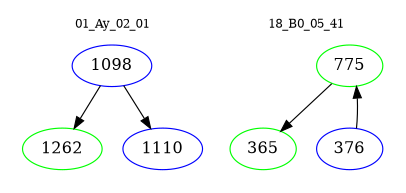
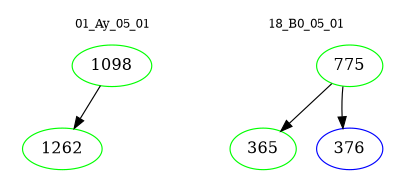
cluster "01_Ay_02_01": label "01_Ay_02_01" -> "01_Ay_05_01"
cluster "18_B0_05_41": label "18_B0_05_41" -> "18_B0_05_01"
node "1098": color blue -> green
edge "376" -> "775": reversed
node "1110": removed
